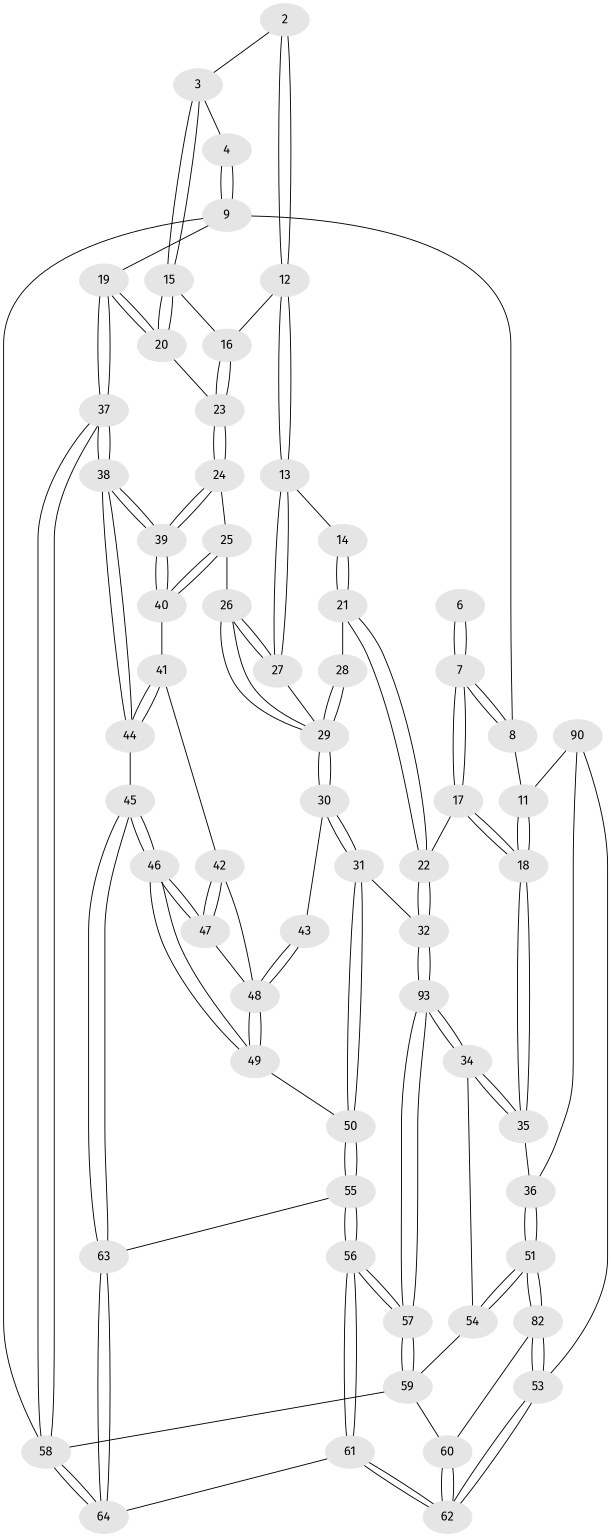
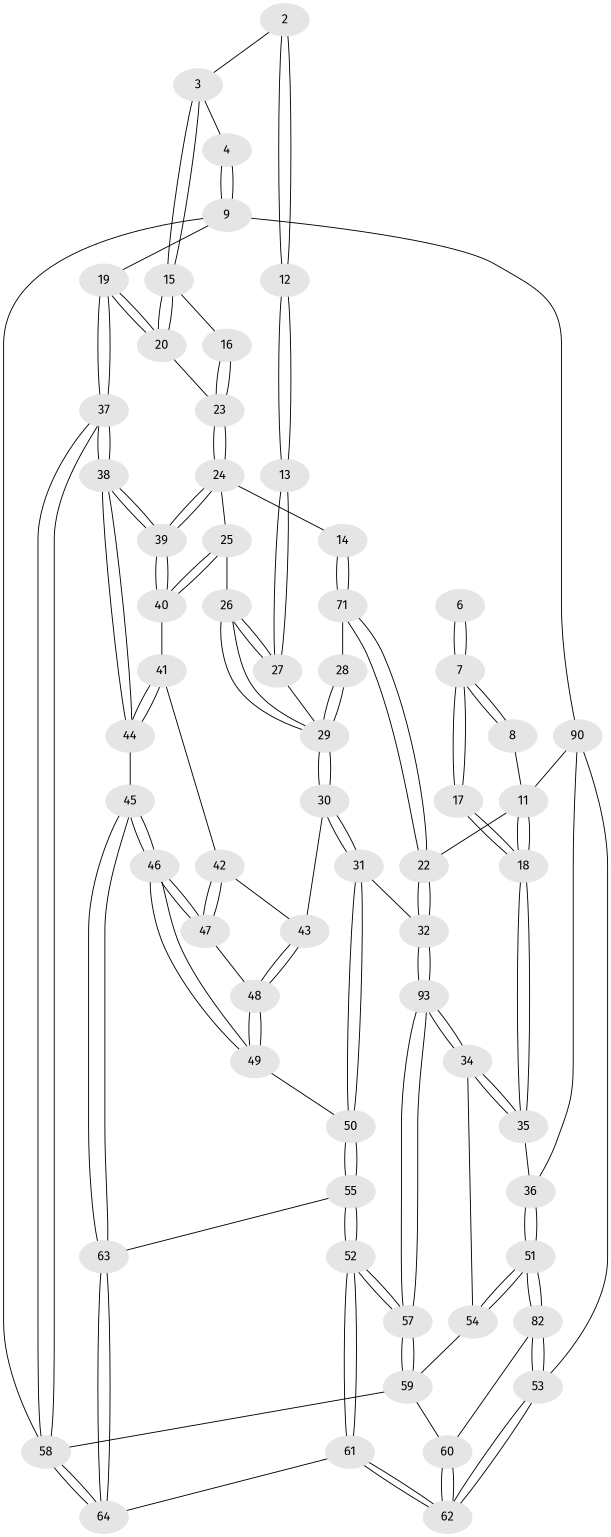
edge "12" -- "16": removed
edge "9" -- "8": now "9" -- "90"
edge "13" -- "14": now "24" -- "14"
node "21": label "21" -> "71"
edge "17" -- "22": now "11" -- "22"
edge "42" -- "48": now "42" -- "43"
node "56": label "56" -> "52"
